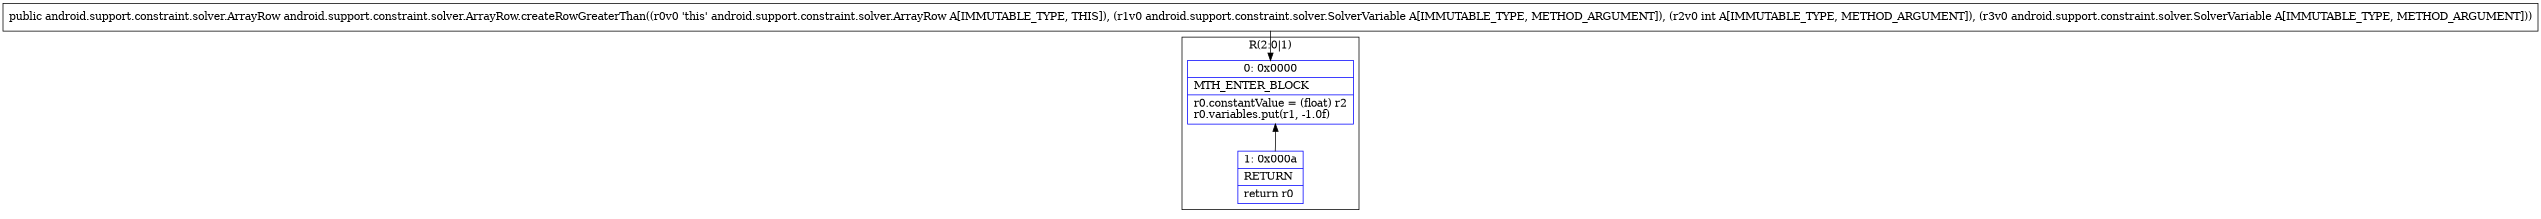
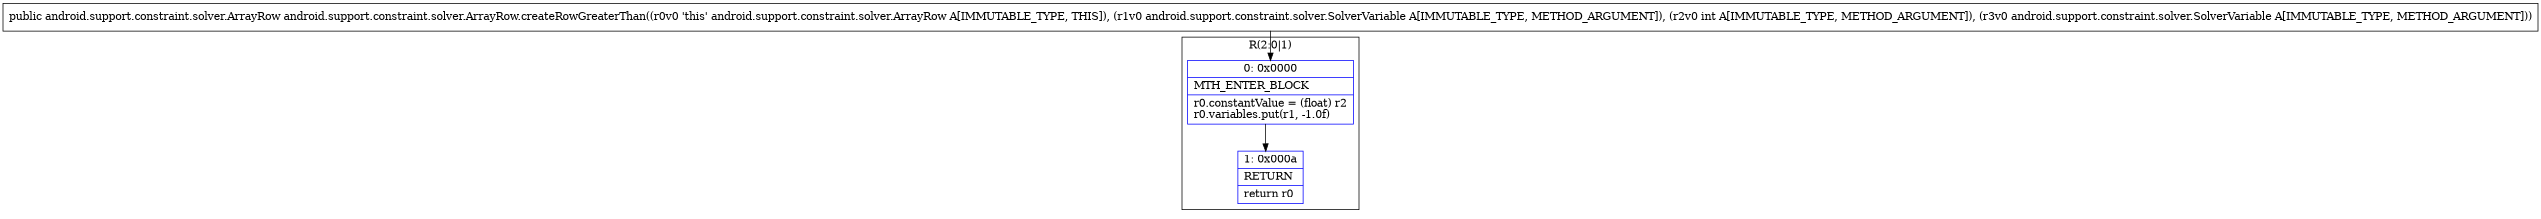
edge "1: 0x000a" -> "0: 0x0000": reversed
